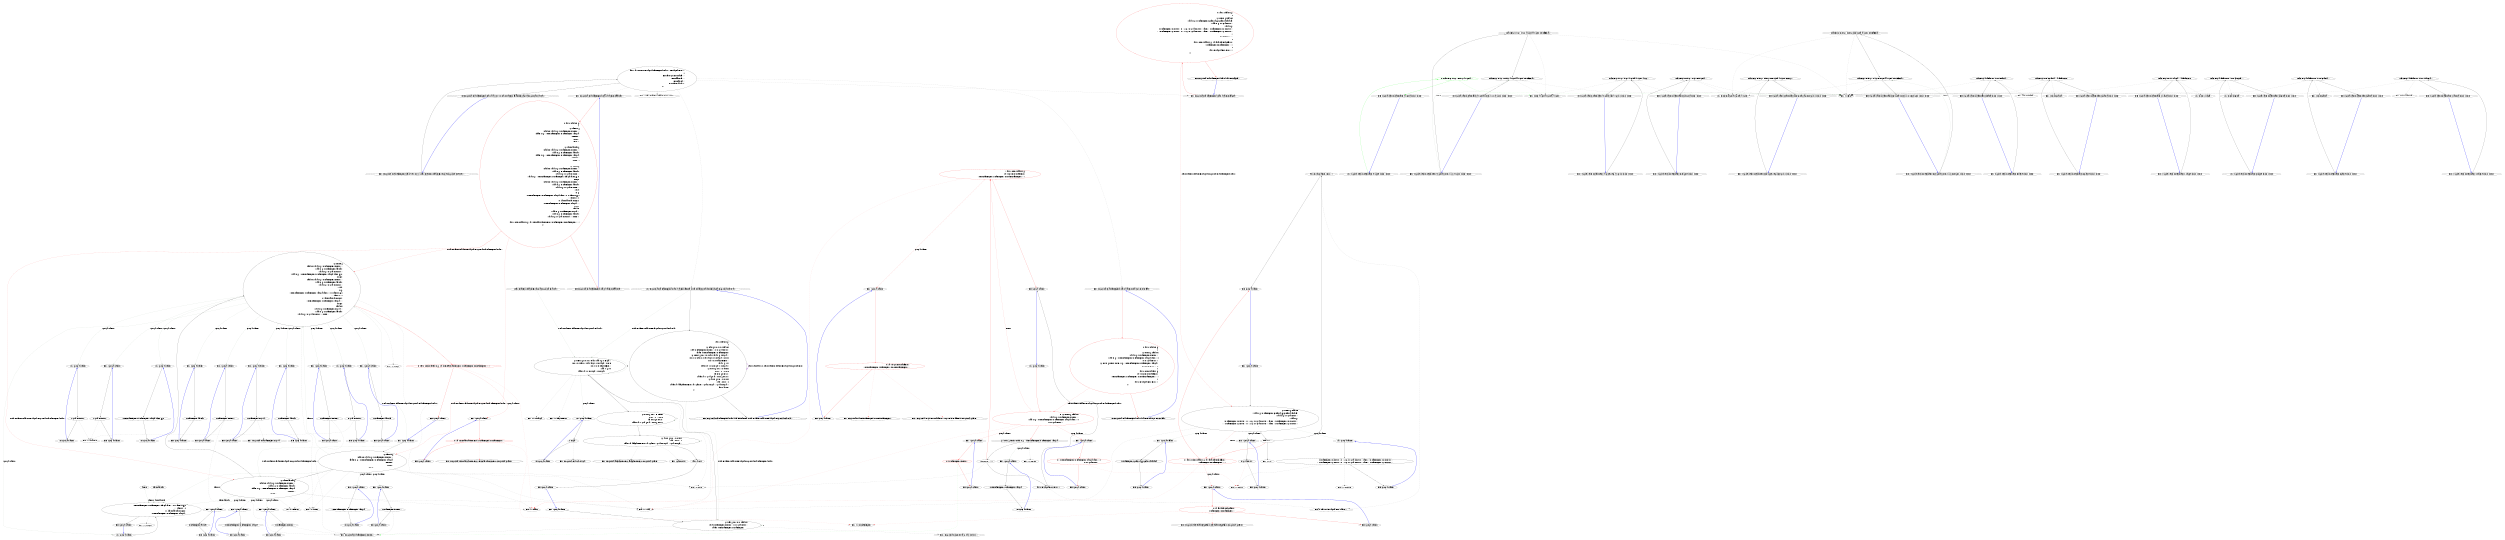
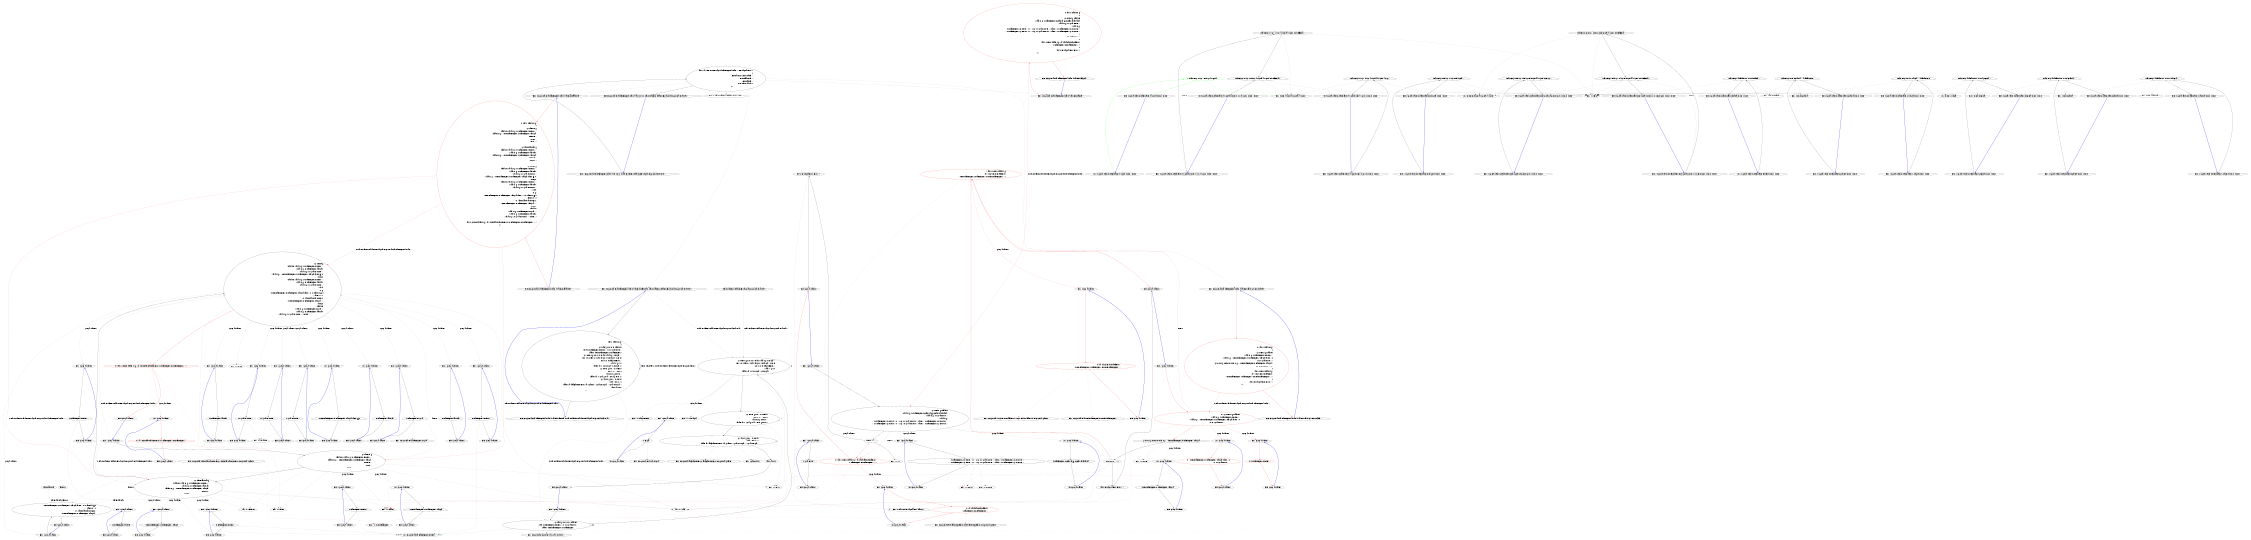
node "Entry Unk.Contains": removed
